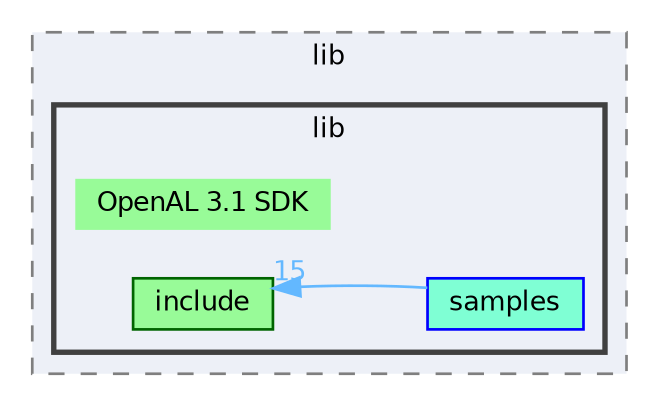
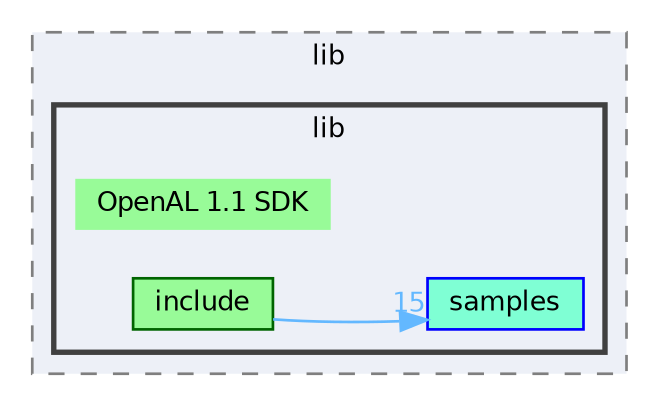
node "OpenAL 3.1 SDK": label "OpenAL 3.1 SDK" -> "OpenAL 1.1 SDK"
edge "samples" -> "include": reversed
